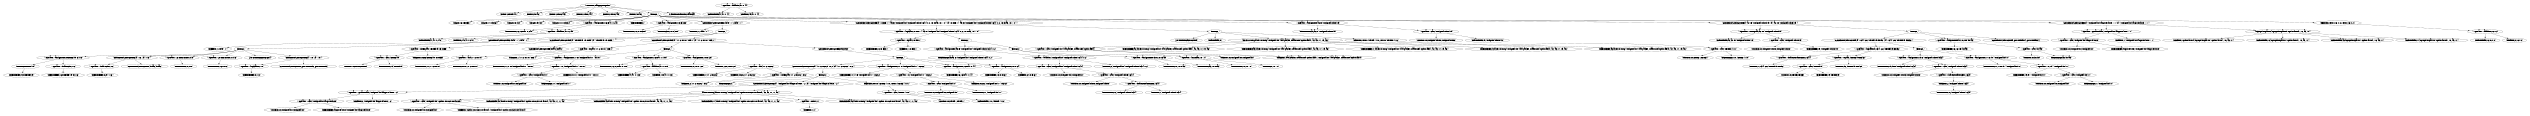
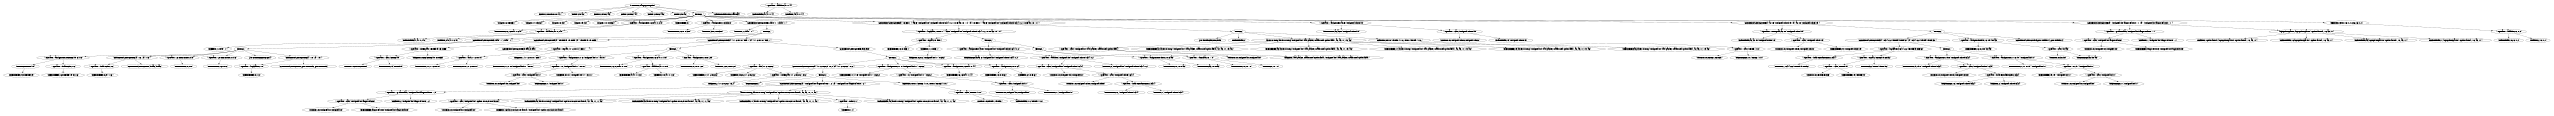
node "(PARAM,_BYTE *a1)": label "(PARAM,_BYTE *a1)" -> "(PARAM,_UNKNOWN *a1)"
node "(RETURN,return v6 + 2;,return v6 + 2;)": label "(RETURN,return v6 + 2;,return v6 + 2;)" -> "(RETURN,return v6 + 2;,msg v6 + 2;)"
edge "(<operator>.or,(unsigned int)v7 | 0x202)" -> "(LITERAL,0x202,(unsigned int)v7 | 0x202)": now "(LITERAL,1,v8 == 1)" -> "(LITERAL,0x202,(unsigned int)v7 | 0x202)"
edge "(LITERAL,2,(unsigned __int8)v6[2])" -> "(IDENTIFIER,v6,(unsigned __int8)v6[2])": now "(<operator>.indirectIndexAccess,v6[2])" -> "(IDENTIFIER,v6,(unsigned __int8)v6[2])"
